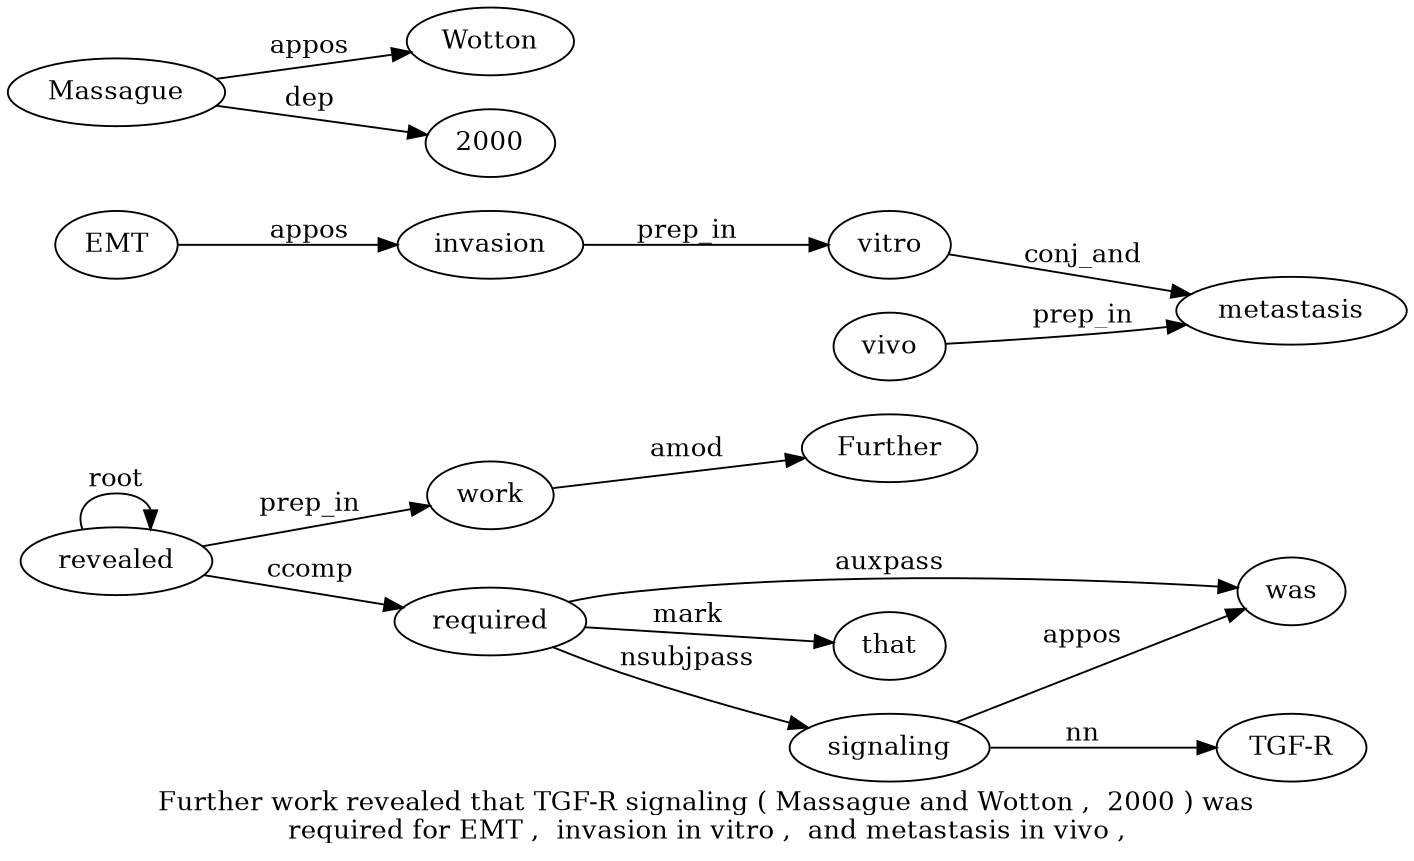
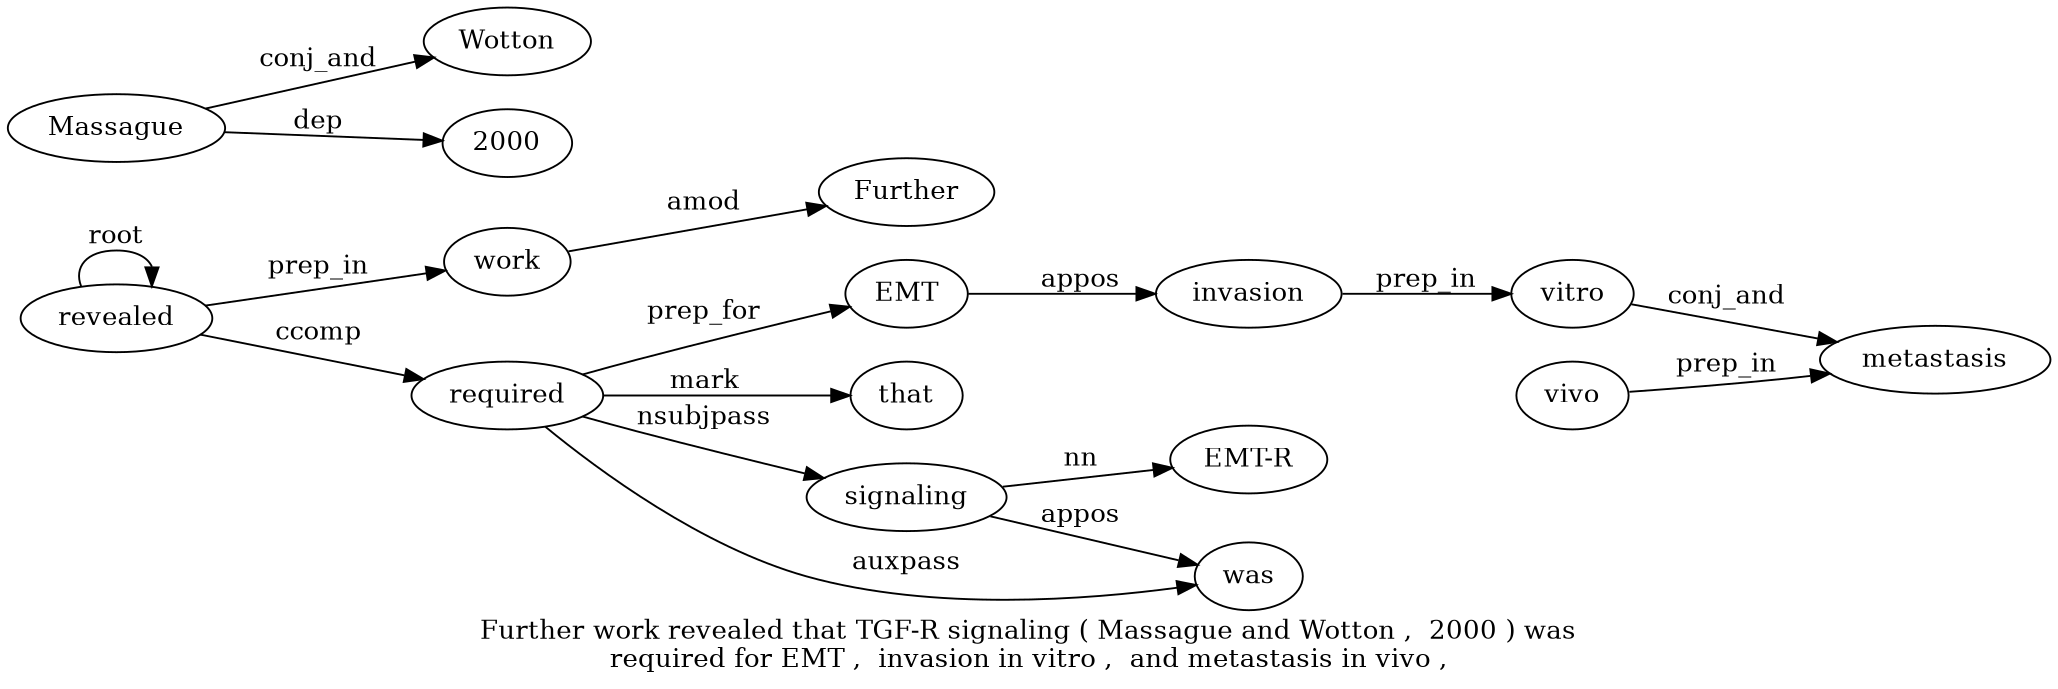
edge "Massague" -> "Wotton": label "appos" -> "conj_and"
edge "required" -> "EMT": added, label "prep_for"
node "TGF-R": label "TGF-R" -> "EMT-R"
